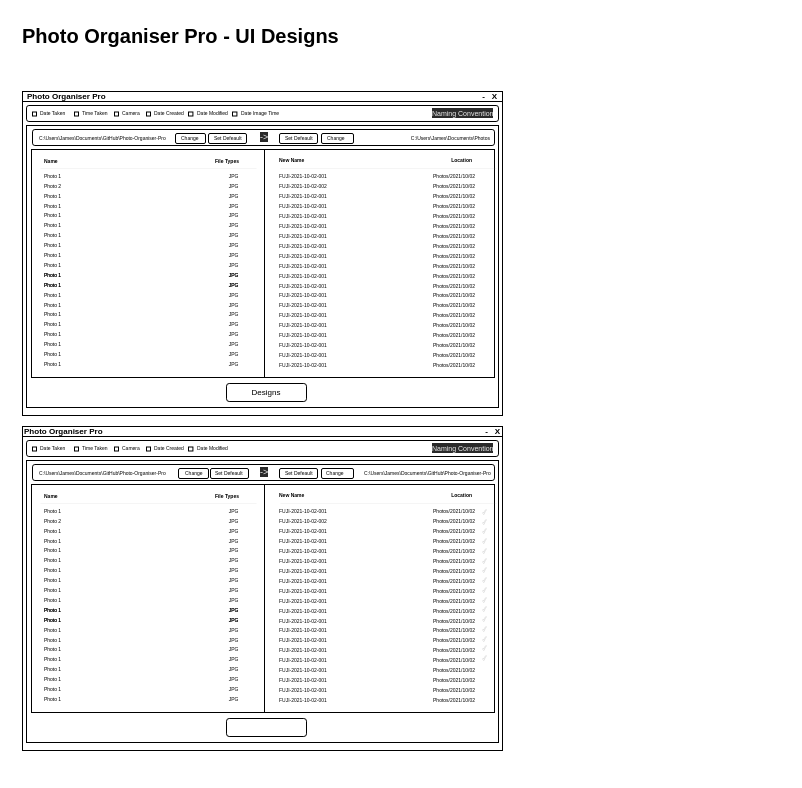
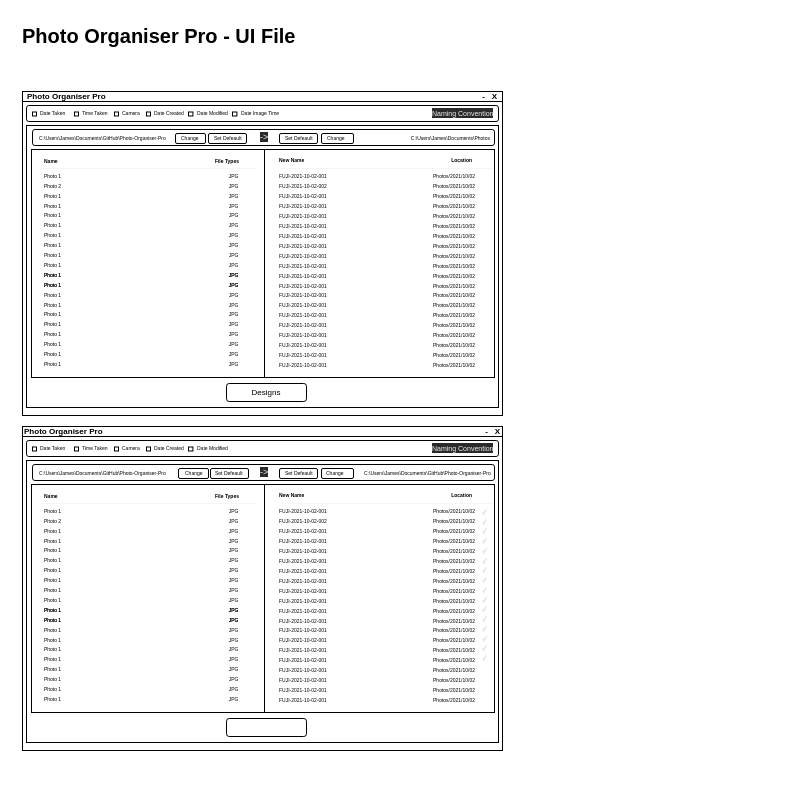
node "Photo Organiser Pro - UI Designs": label "Photo Organiser Pro - UI Designs" -> "Photo Organiser Pro - UI File"
